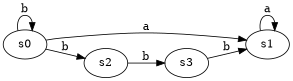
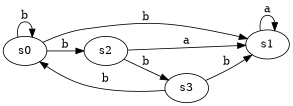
edge "s0" -> "s1": label "a" -> "b"
edge "s2" -> "s1": added, label "a"
edge "s3" -> "s0": added, label "b"
